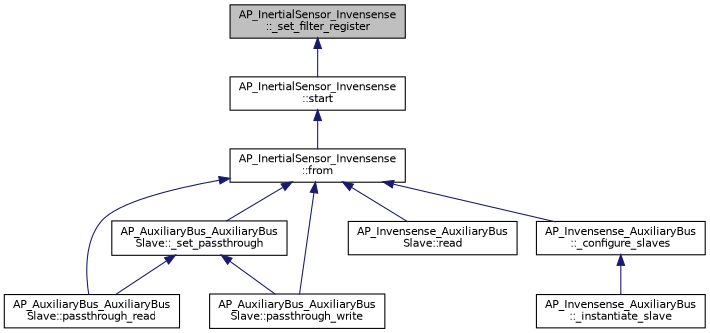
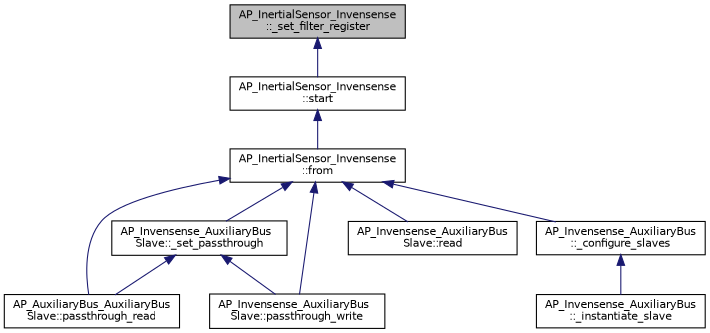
node "AP_AuxiliaryBus_AuxiliaryBus Slave::_set_passthrough": label "AP_AuxiliaryBus_AuxiliaryBus Slave::_set_passthrough" -> "AP_Invensense_AuxiliaryBus Slave::_set_passthrough"
node "AP_AuxiliaryBus_AuxiliaryBus Slave::passthrough_write": label "AP_AuxiliaryBus_AuxiliaryBus Slave::passthrough_write" -> "AP_Invensense_AuxiliaryBus Slave::passthrough_write"
